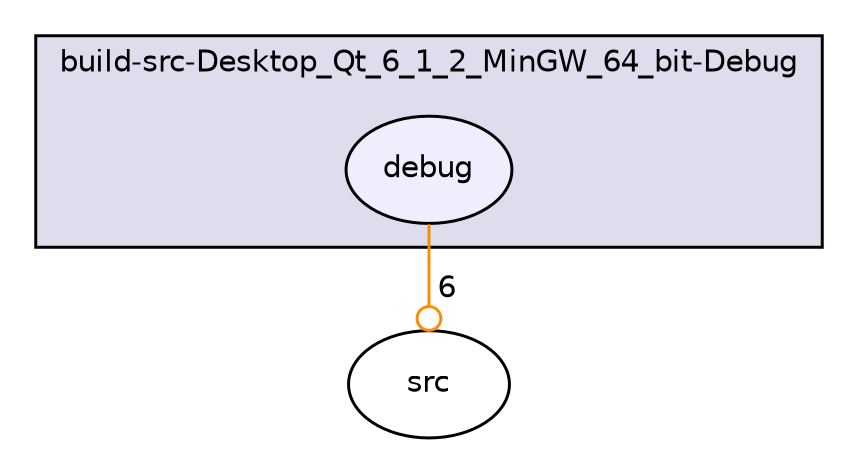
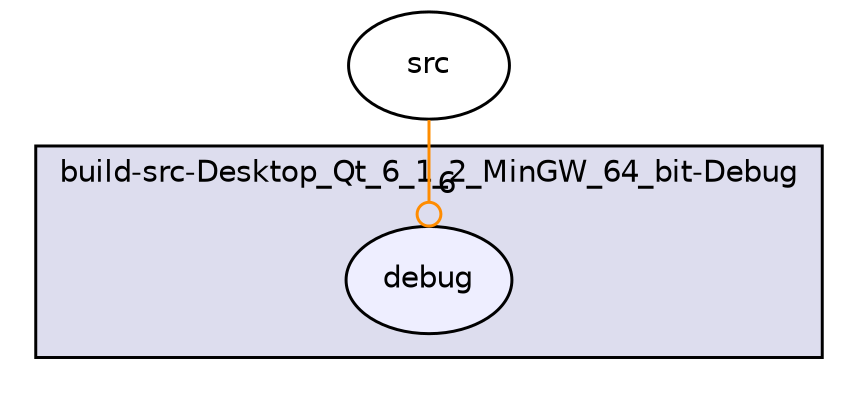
edge "debug" -> "src": reversed
